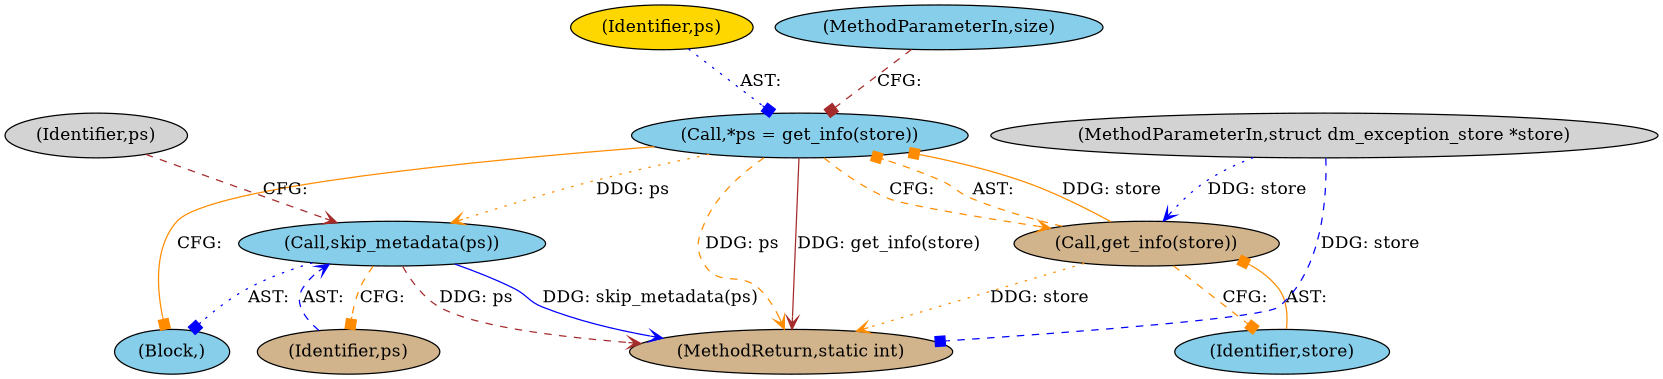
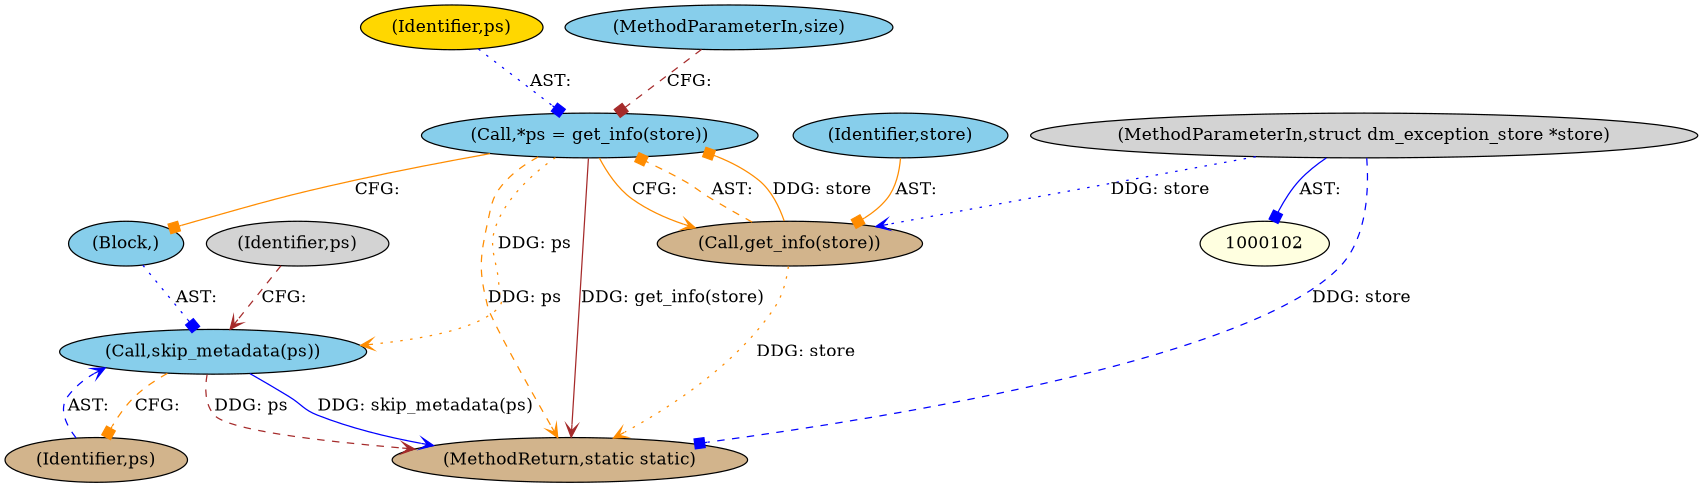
edge "(Call,*ps = get_info(store))" -> "(Call,get_info(store))": style dashed -> solid
node "1000102": added
edge "(Call,skip_metadata(ps))" -> "(Block,)": reversed
edge "(Call,get_info(store))" -> "(Identifier,store)": removed, label "CFG:"
node "(MethodReturn,static int)": label "(MethodReturn,static int)" -> "(MethodReturn,static static)"
